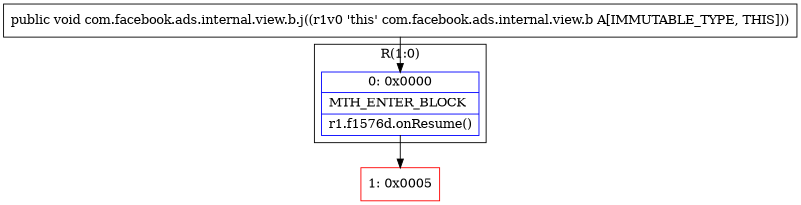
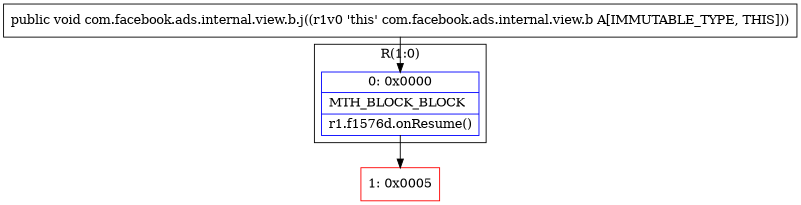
node "0: 0x0000": text "MTH_ENTER_BLOCK" -> "MTH_BLOCK_BLOCK"
